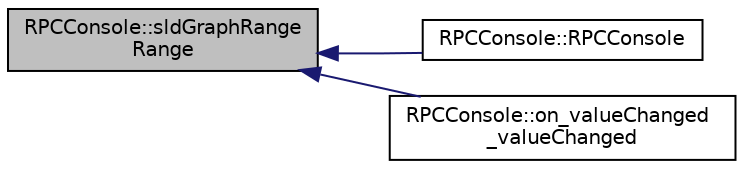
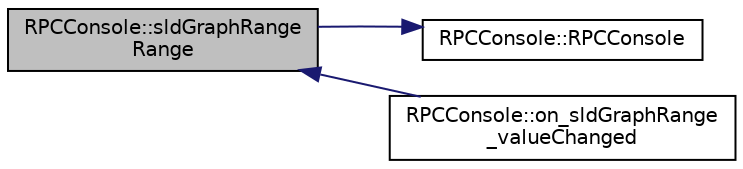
edge "RPCConsole::RPCConsole" -> "RPCConsole::sldGraphRange Range": reversed
node "RPCConsole::on_valueChanged _valueChanged": label "RPCConsole::on_valueChanged _valueChanged" -> "RPCConsole::on_sldGraphRange _valueChanged"
